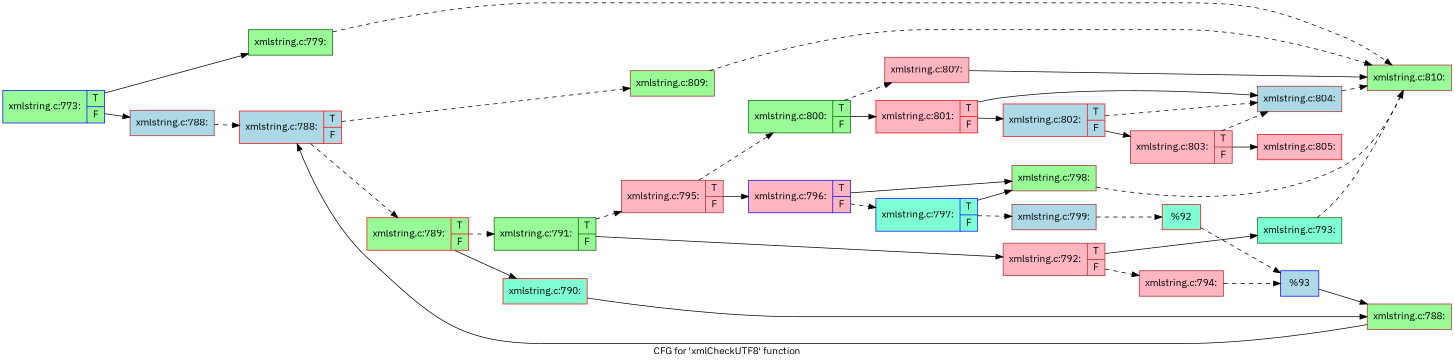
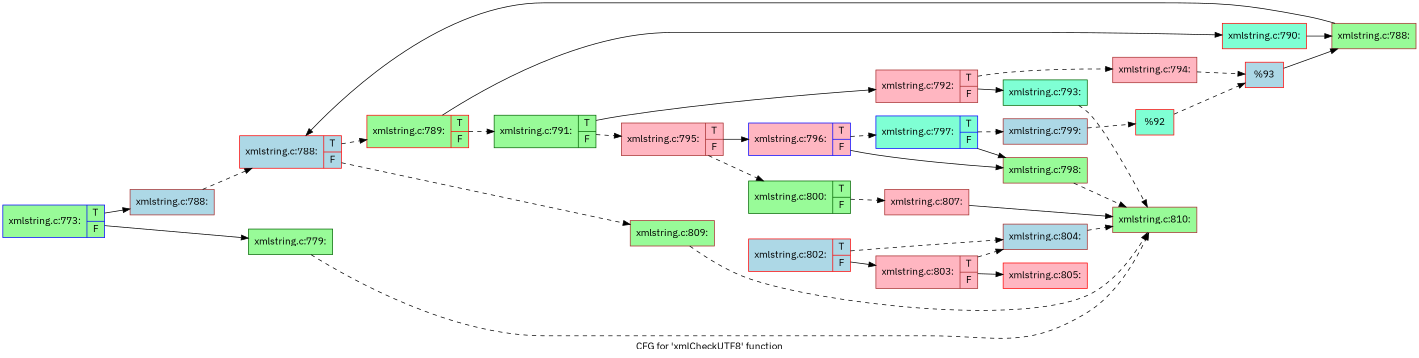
node "xmlstring.c:801:": removed
node "%93": color blue -> red
